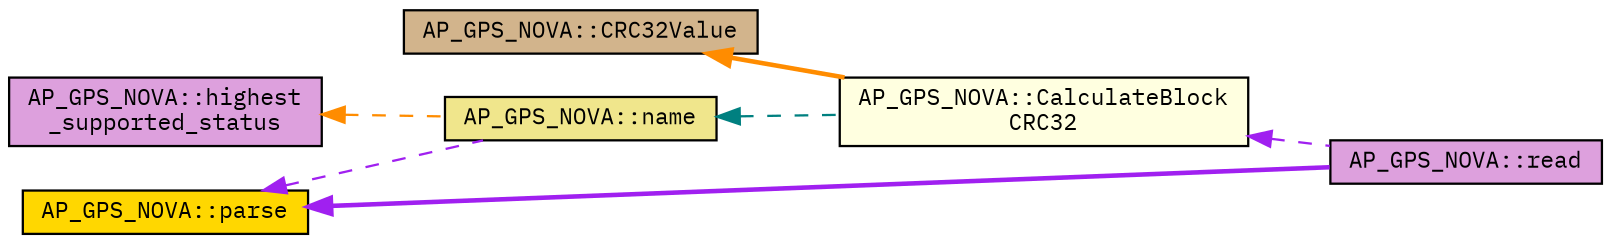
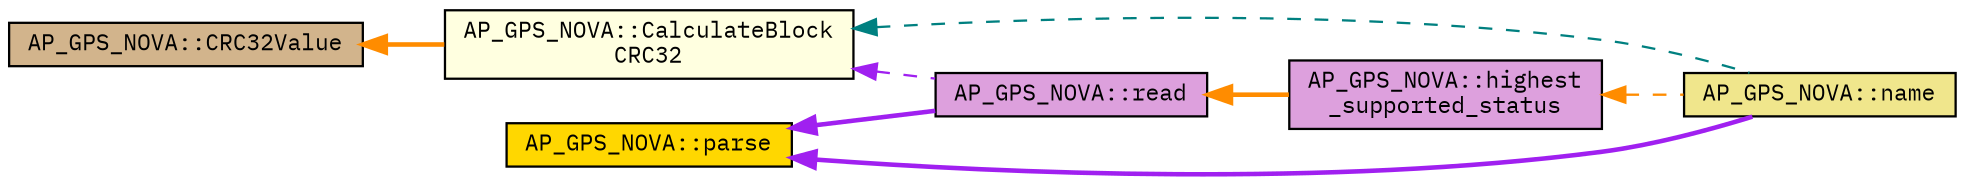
edge "AP_GPS_NOVA::highest _supported_status" -> "AP_GPS_NOVA::read": added
edge "AP_GPS_NOVA::CalculateBlock CRC32" -> "AP_GPS_NOVA::name": reversed
edge "AP_GPS_NOVA::name" -> "AP_GPS_NOVA::parse": style dashed -> bold
